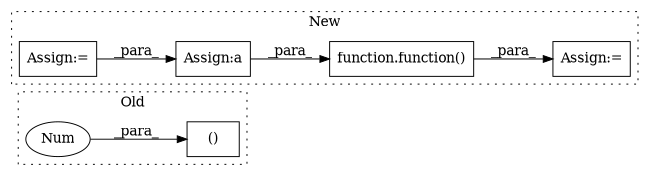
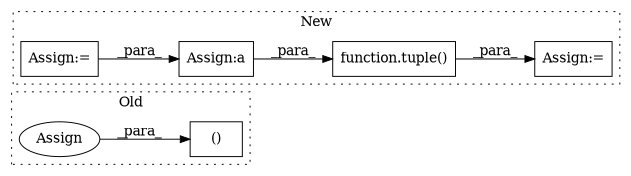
node "function.function()": label "function.function()" -> "function.tuple()"
node "Num": label "Num" -> "Assign"
